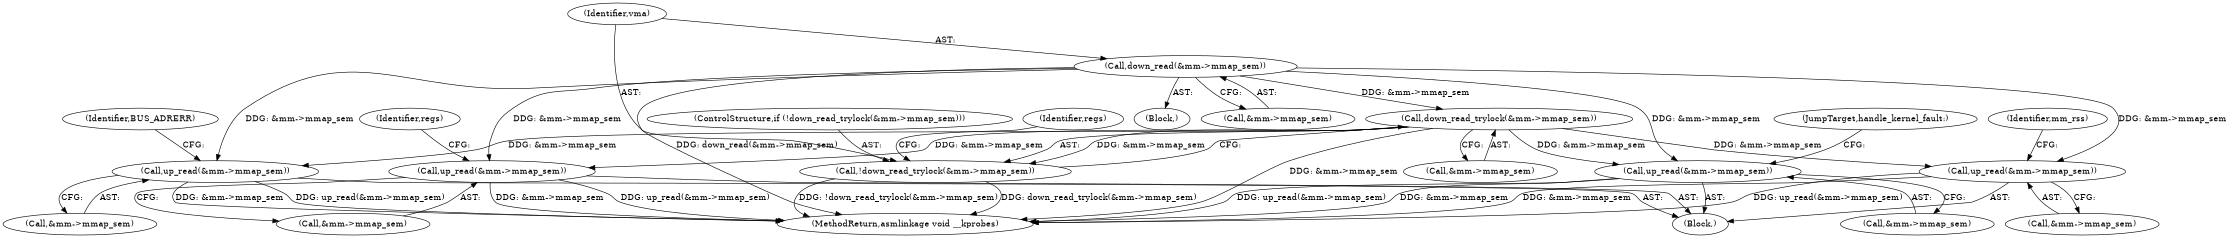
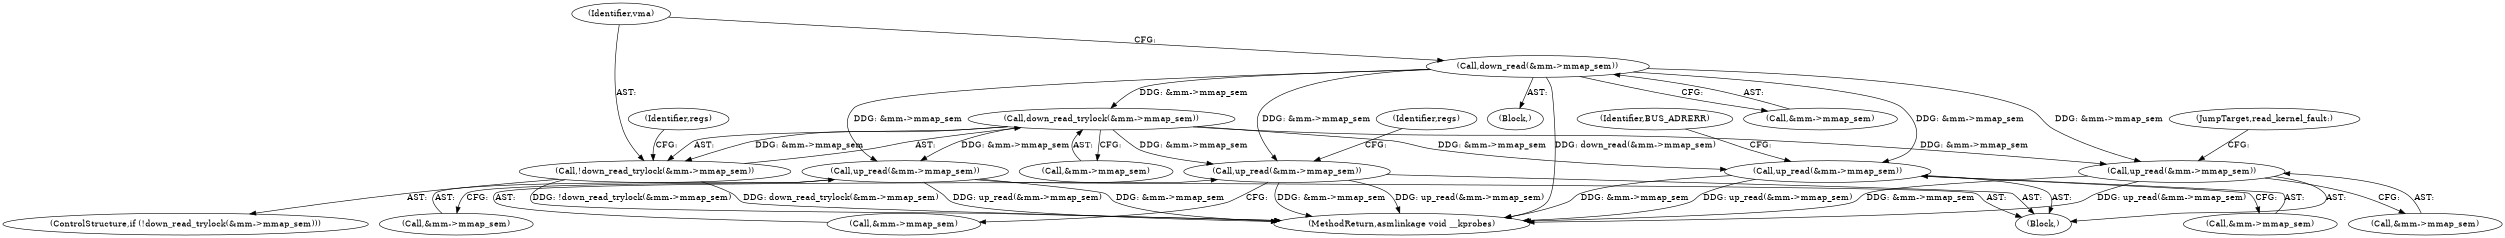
edge "(Identifier,vma)" -> "(Call,down_read(&mm->mmap_sem))": label "AST: " -> "CFG: "
node "(JumpTarget,handle_kernel_fault:)": label "(JumpTarget,handle_kernel_fault:)" -> "(JumpTarget,read_kernel_fault:)"
node "(Identifier,mm_rss)": removed
edge "(Call,!down_read_trylock(&mm->mmap_sem))" -> "(Call,down_read_trylock(&mm->mmap_sem))": label "CFG: " -> "AST: "
edge "(ControlStructure,if (!down_read_trylock(&mm->mmap_sem)))" -> "(Call,!down_read_trylock(&mm->mmap_sem))": reversed
edge "(Call,down_read_trylock(&mm->mmap_sem))" -> "(MethodReturn,asmlinkage void __kprobes)": removed, label "DDG: &mm->mmap_sem"
